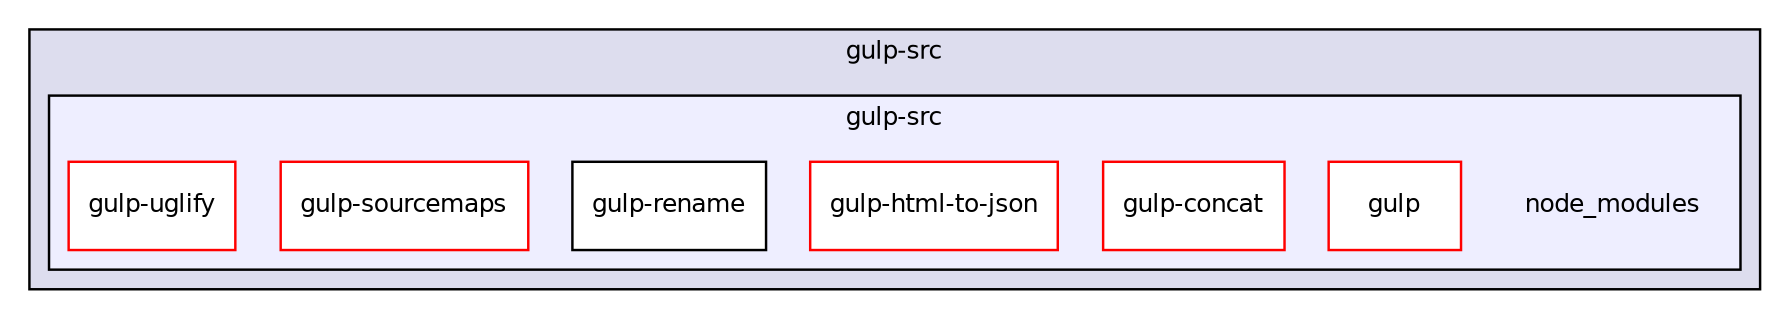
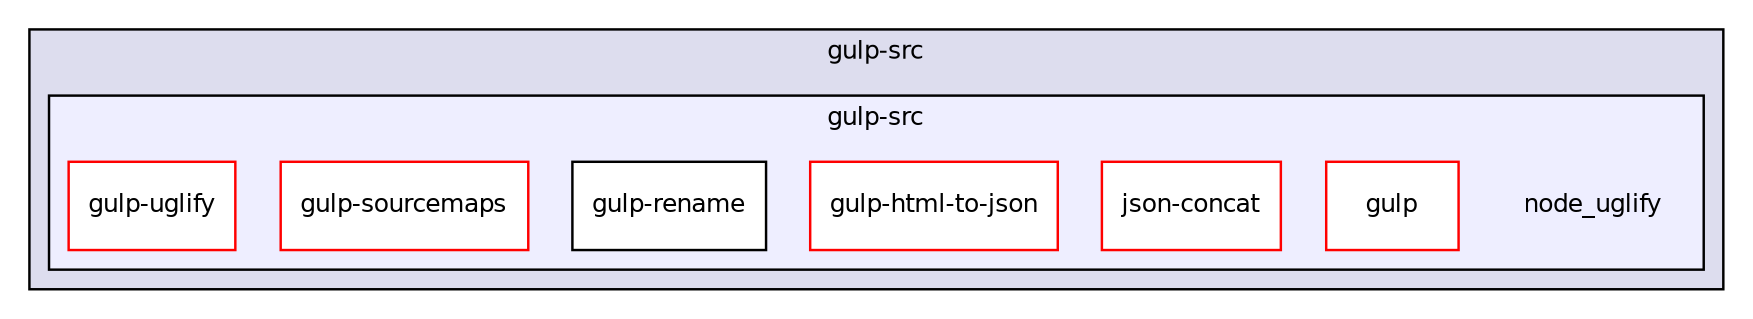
node "gulp-concat": label "gulp-concat" -> "json-concat"
node "node_modules": label "node_modules" -> "node_uglify"
